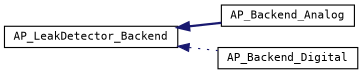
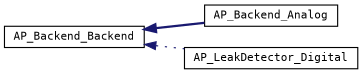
node "AP_LeakDetector_Backend": label "AP_LeakDetector_Backend" -> "AP_Backend_Backend"
node "AP_Backend_Digital": label "AP_Backend_Digital" -> "AP_LeakDetector_Digital"
